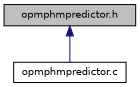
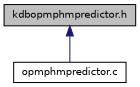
node "opmphmpredictor.h": label "opmphmpredictor.h" -> "kdbopmphmpredictor.h"
